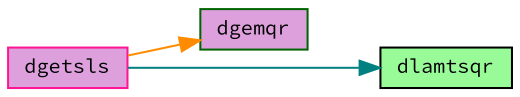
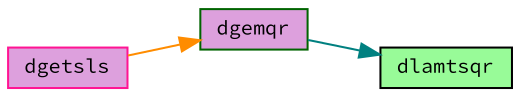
edge "dgetsls" -> "dlamtsqr": now "dgemqr" -> "dlamtsqr"
